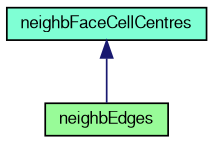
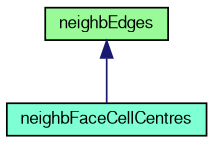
edge "neighbEdges" -> "neighbFaceCellCentres": reversed
